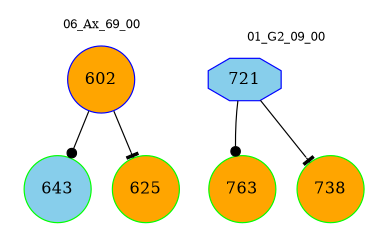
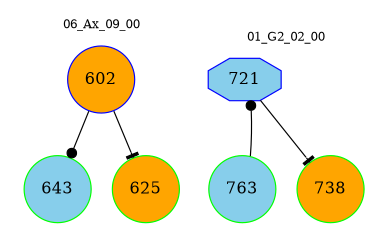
cluster "06_Ax_69_00": label "06_Ax_69_00" -> "06_Ax_09_00"
cluster "01_G2_09_00": label "01_G2_09_00" -> "01_G2_02_00"
edge "721" -> "763": reversed
node "763": fillcolor orange -> skyblue
